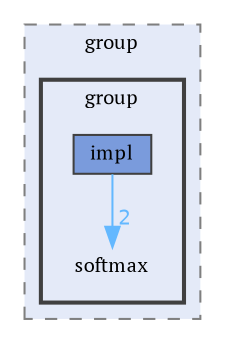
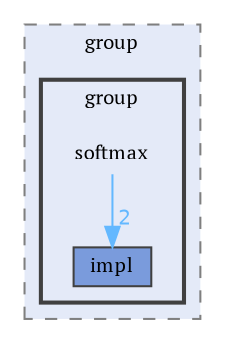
edge "impl" -> "softmax": reversed
